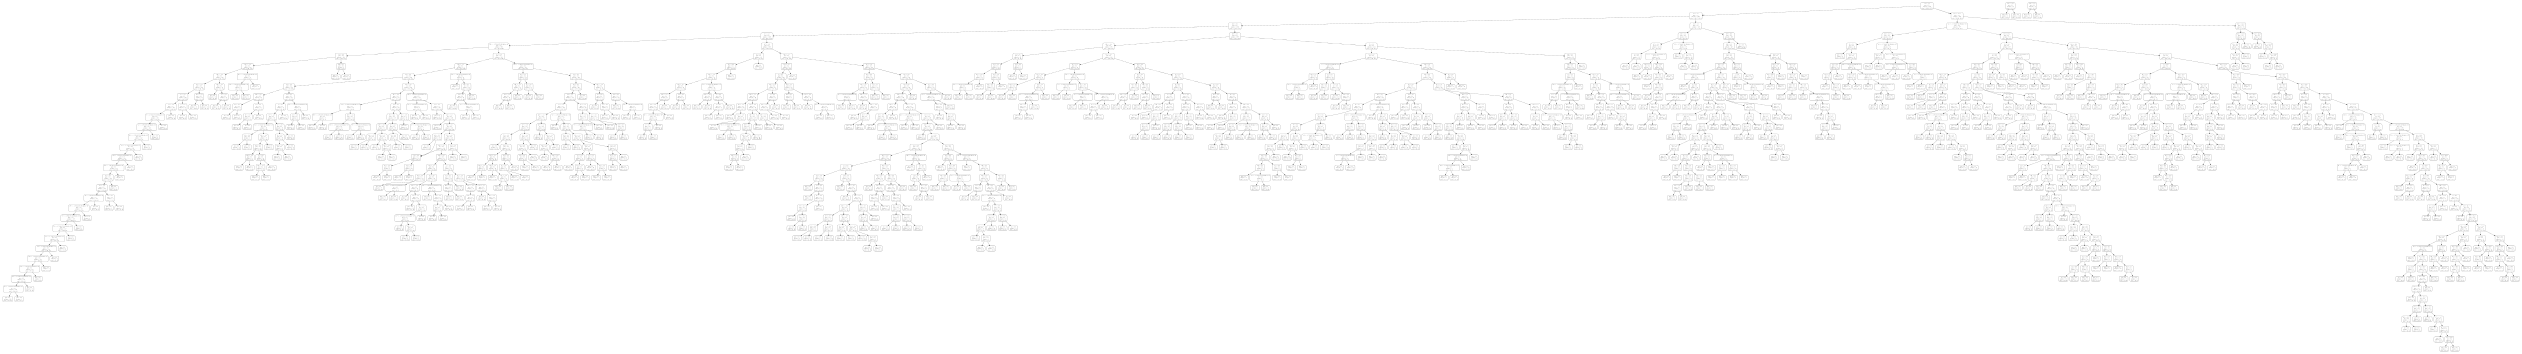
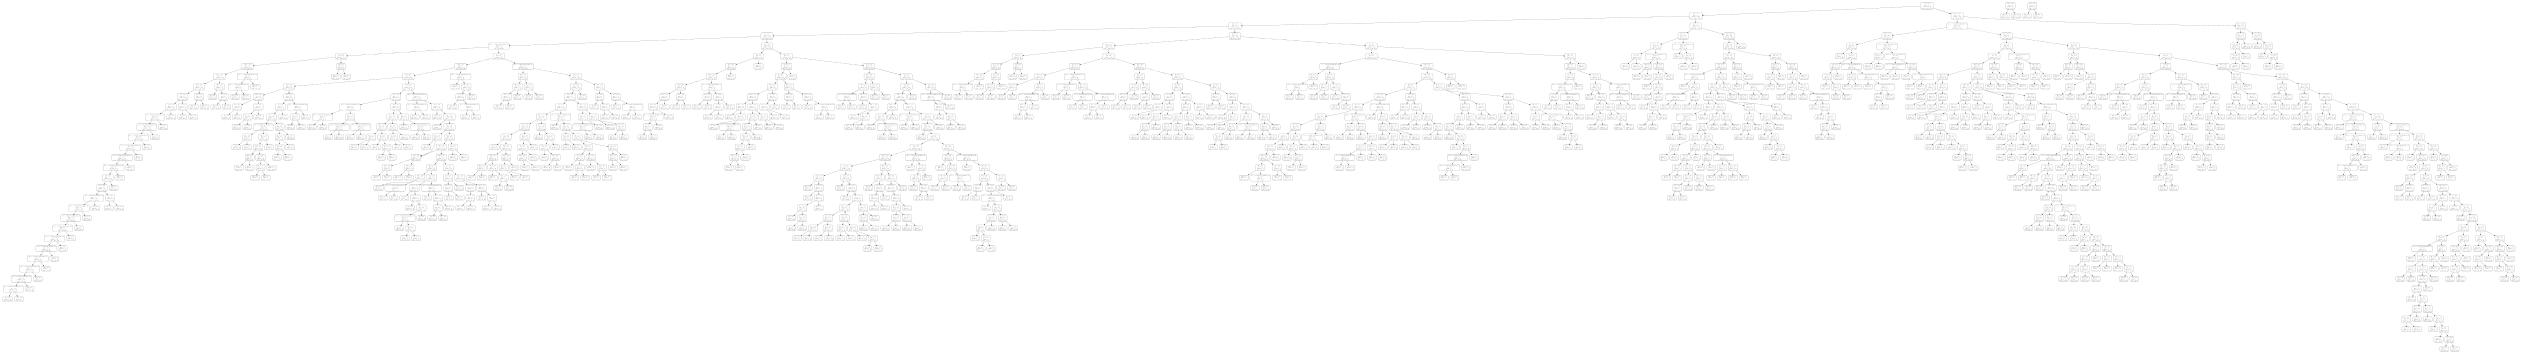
edge "285 <= -0.6 gini = 0.5 samples = 44 value = [27, 28]" -> "110 <= -0.5 gini = 0.4 samples = 27 value = [11, 23]": reversed
